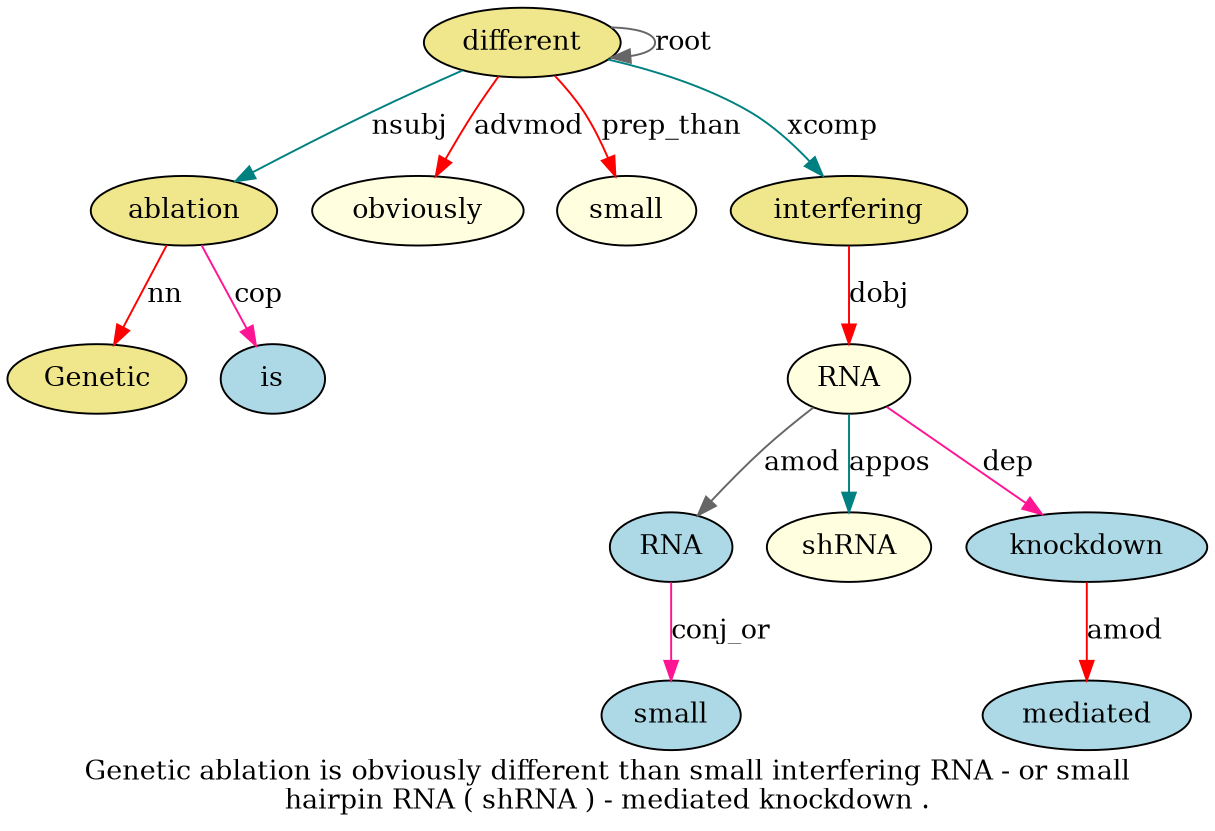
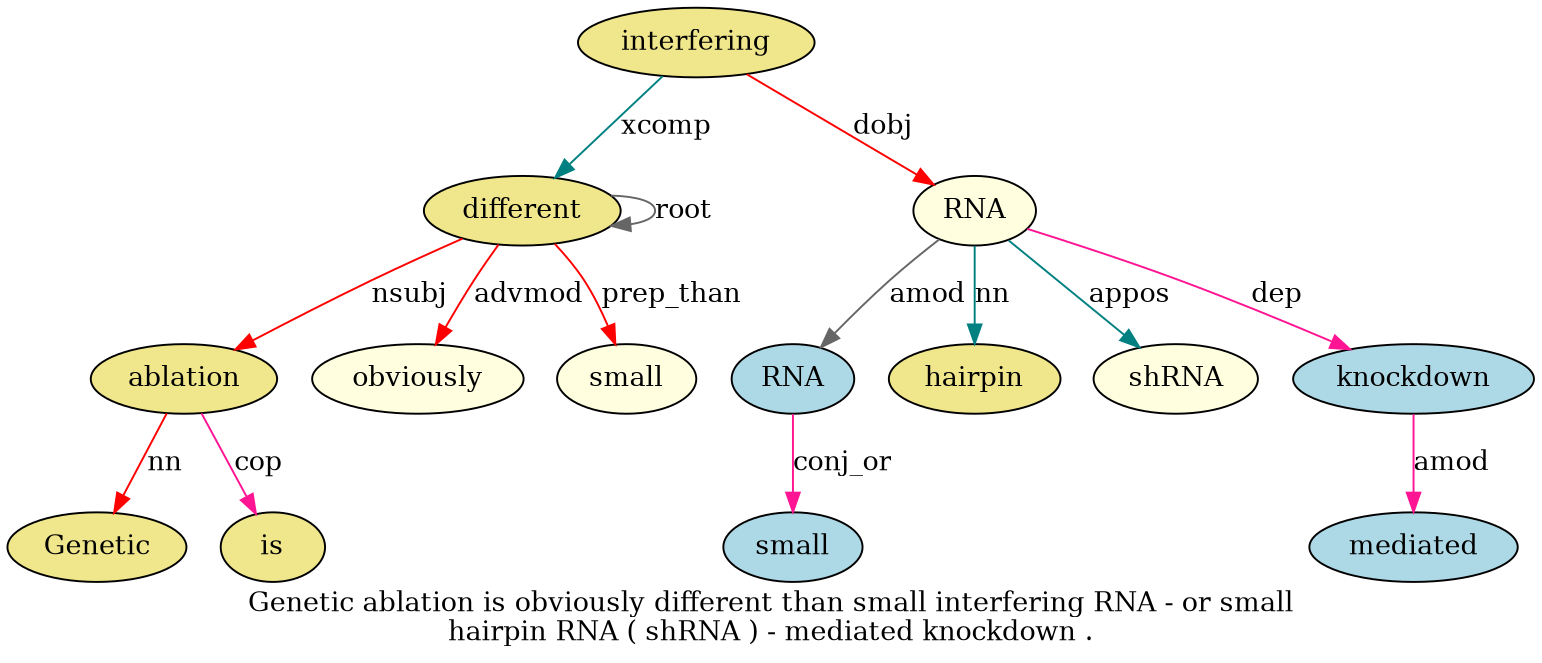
edge "different" -> "interfering": reversed
edge "different" -> "ablation": color teal -> red
node "is": fillcolor lightblue -> khaki
node "hairpin": added
edge "knockdown" -> "mediated": color red -> deeppink
